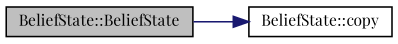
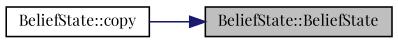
edge "BeliefState::BeliefState" -> "BeliefState::copy": reversed
